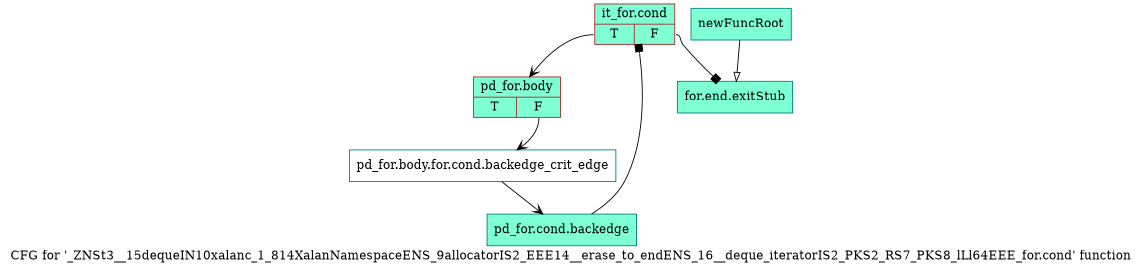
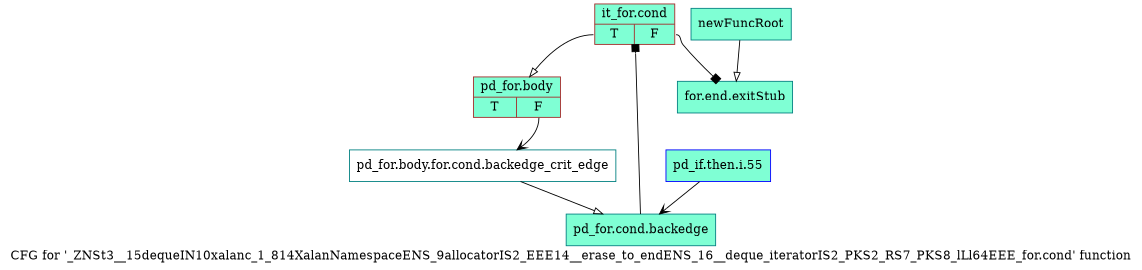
edge "it_for.cond" -> "pd_for.body": arrowhead vee -> onormal
node "pd_if.then.i.55": added
edge "pd_for.body.for.cond.backedge_crit_edge" -> "pd_for.cond.backedge": arrowhead vee -> onormal
